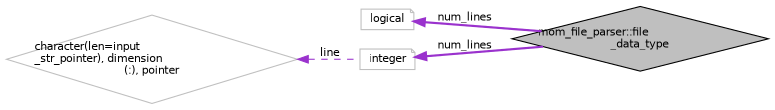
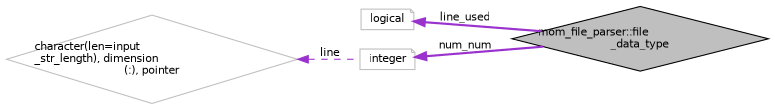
edge "mom_file_parser::file _data_type" -> "logical": label " num_lines" -> " line_used"
edge "mom_file_parser::file _data_type" -> "integer": label " num_lines" -> " num_num"
node "character(len=input _str_pointer), dimension (:), pointer": label "character(len=input _str_pointer), dimension (:), pointer" -> "character(len=input _str_length), dimension (:), pointer"
